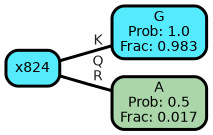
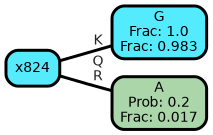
node "G Prob: 1.0 Frac: 0.983": label "G Prob: 1.0 Frac: 0.983" -> "G Frac: 1.0 Frac: 0.983"
node "A Prob: 0.5 Frac: 0.017": label "A Prob: 0.5 Frac: 0.017" -> "A Prob: 0.2 Frac: 0.017"
